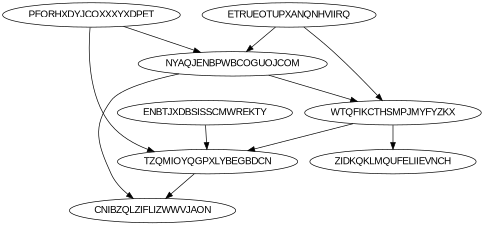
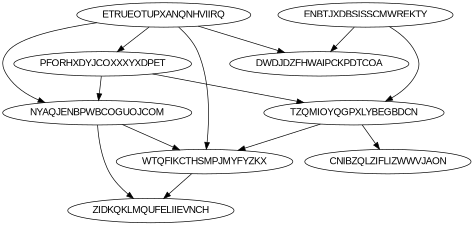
edge "ETRUEOTUPXANQNHVIIRQ" -> "PFORHXDYJCOXXXYXDPET": added
node "DWDJDZFHWAIPCKPDTCOA": added
edge "NYAQJENBPWBCOGUOJCOM" -> "CNIBZQLZIFLIZWWVJAON": now "NYAQJENBPWBCOGUOJCOM" -> "ZIDKQKLMQUFELIIEVNCH"
edge "WTQFIKCTHSMPJMYFYZKX" -> "TZQMIOYQGPXLYBEGBDCN": reversed
